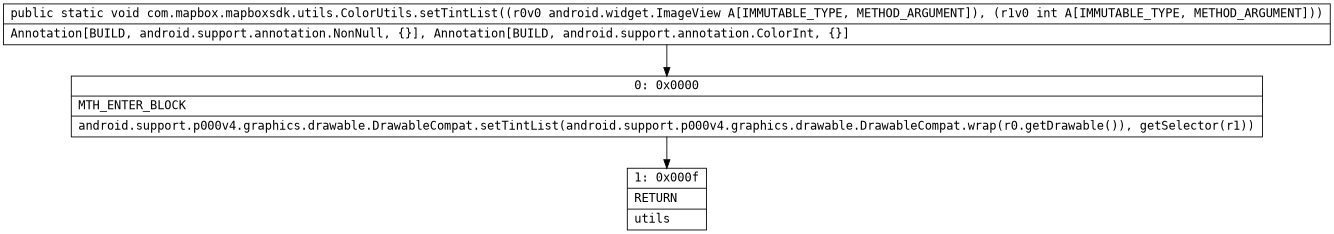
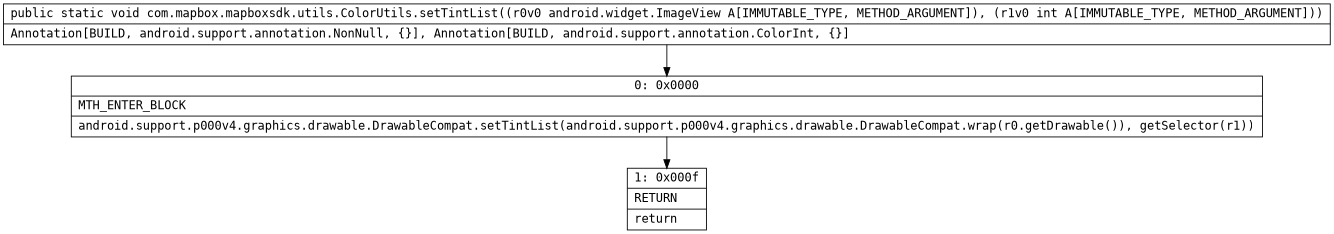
node "1: 0x000f": text "utils" -> "return"
